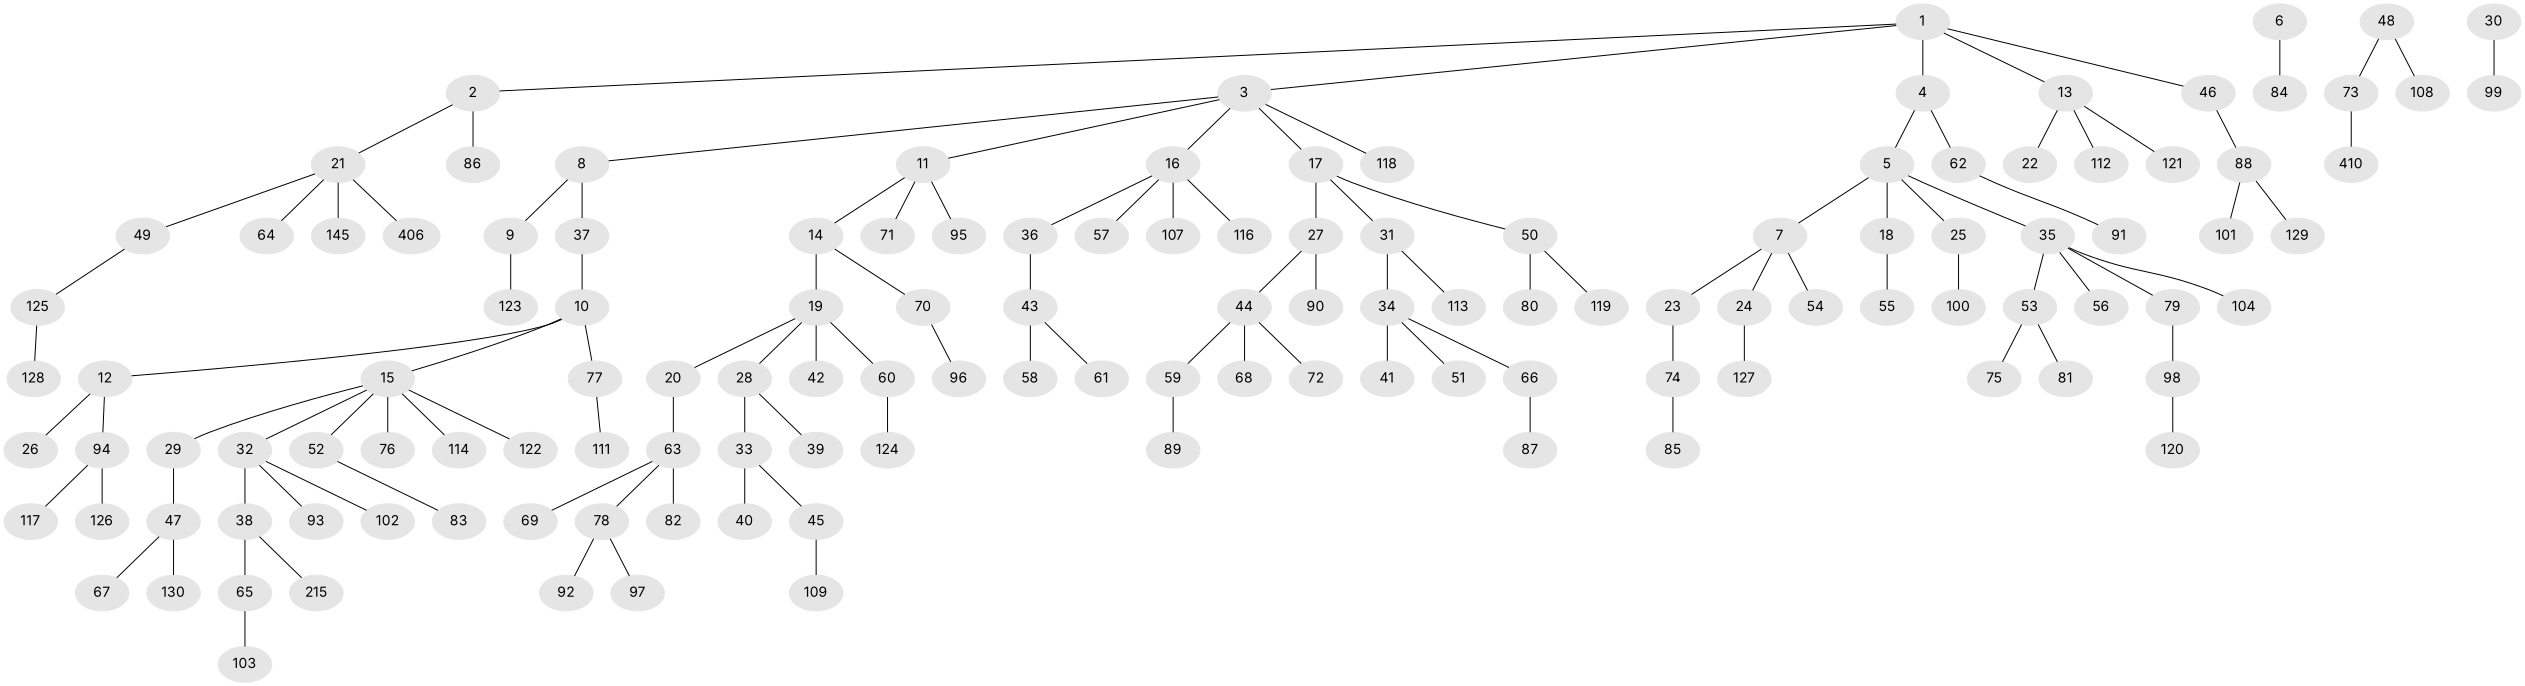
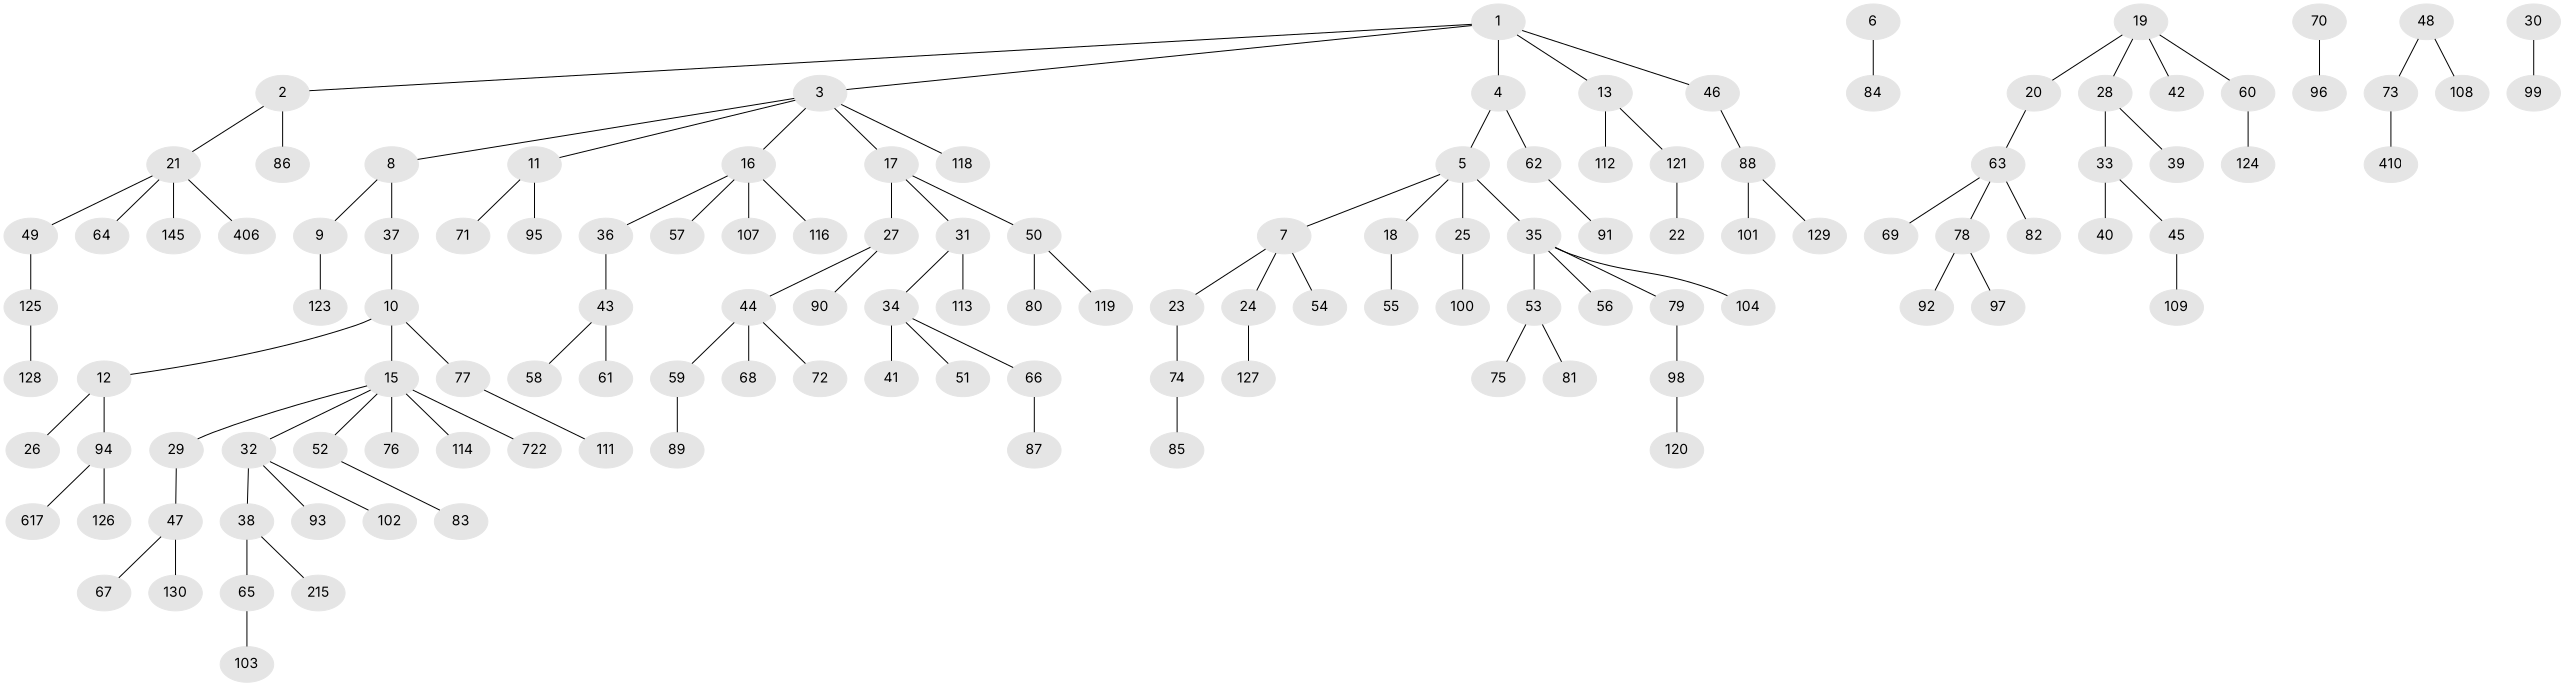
edge "13" -- "22": now "121" -- "22"
node "14": removed
node "122": label "122" -> "722"
node "117": label "117" -> "617"
